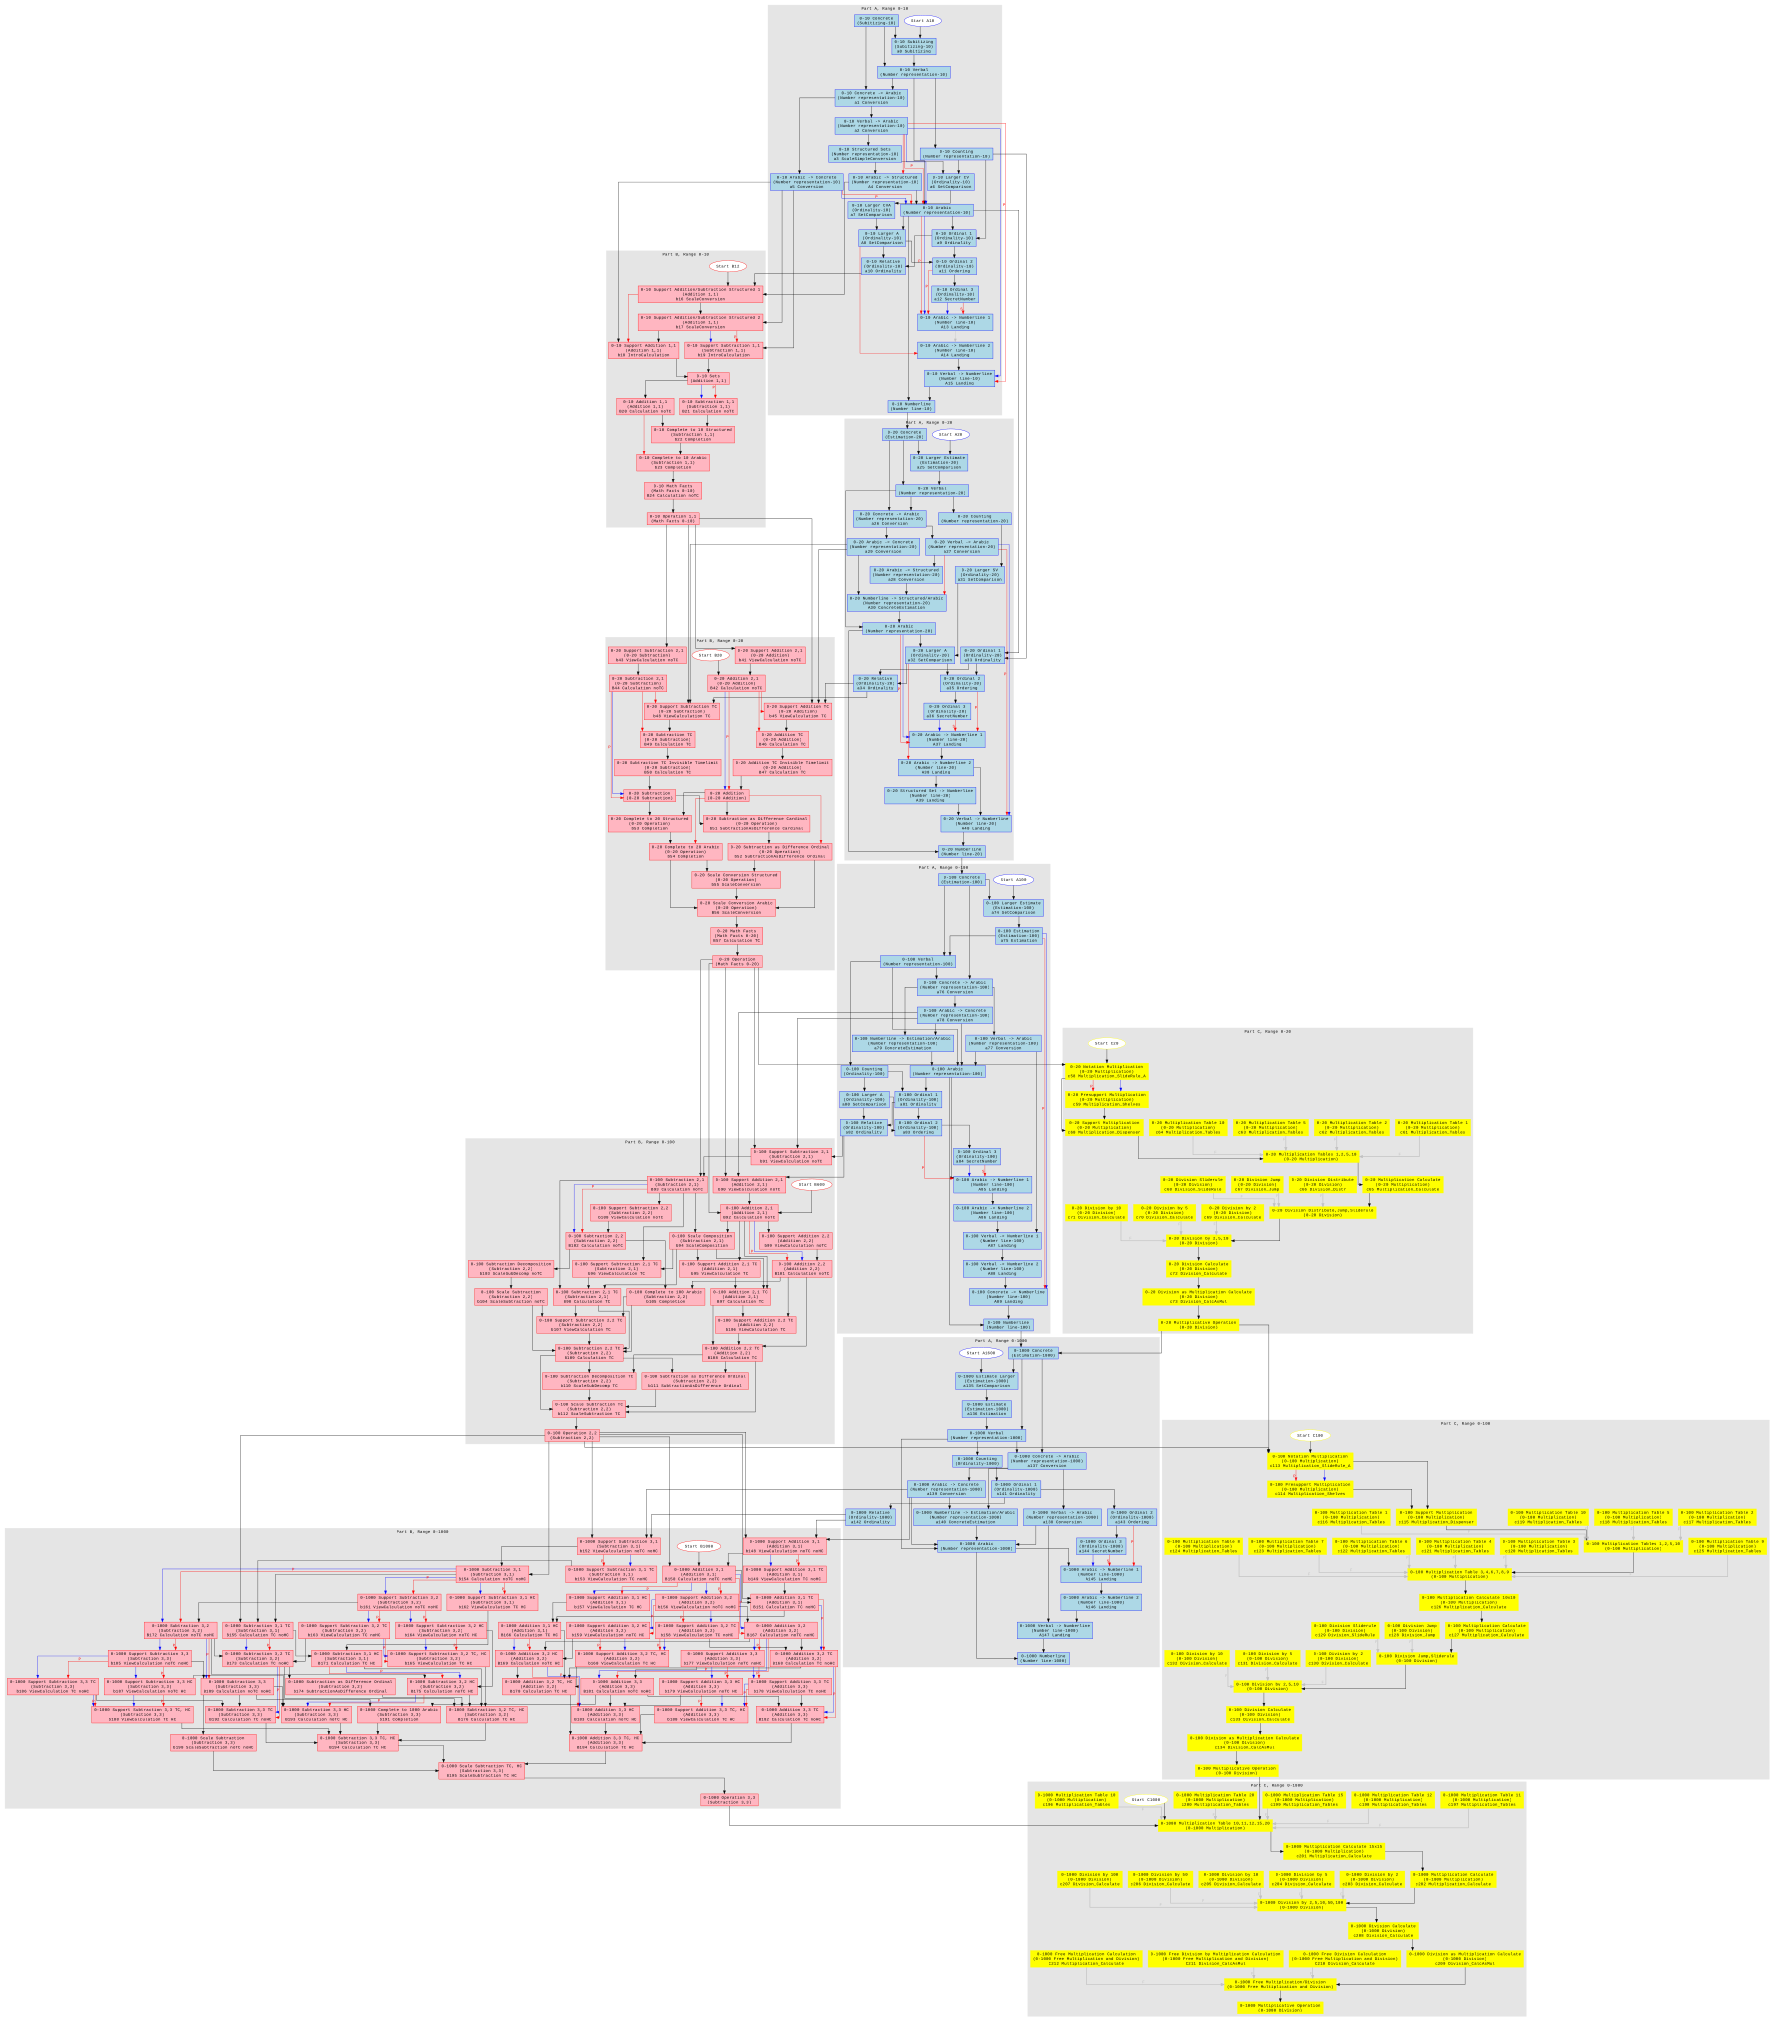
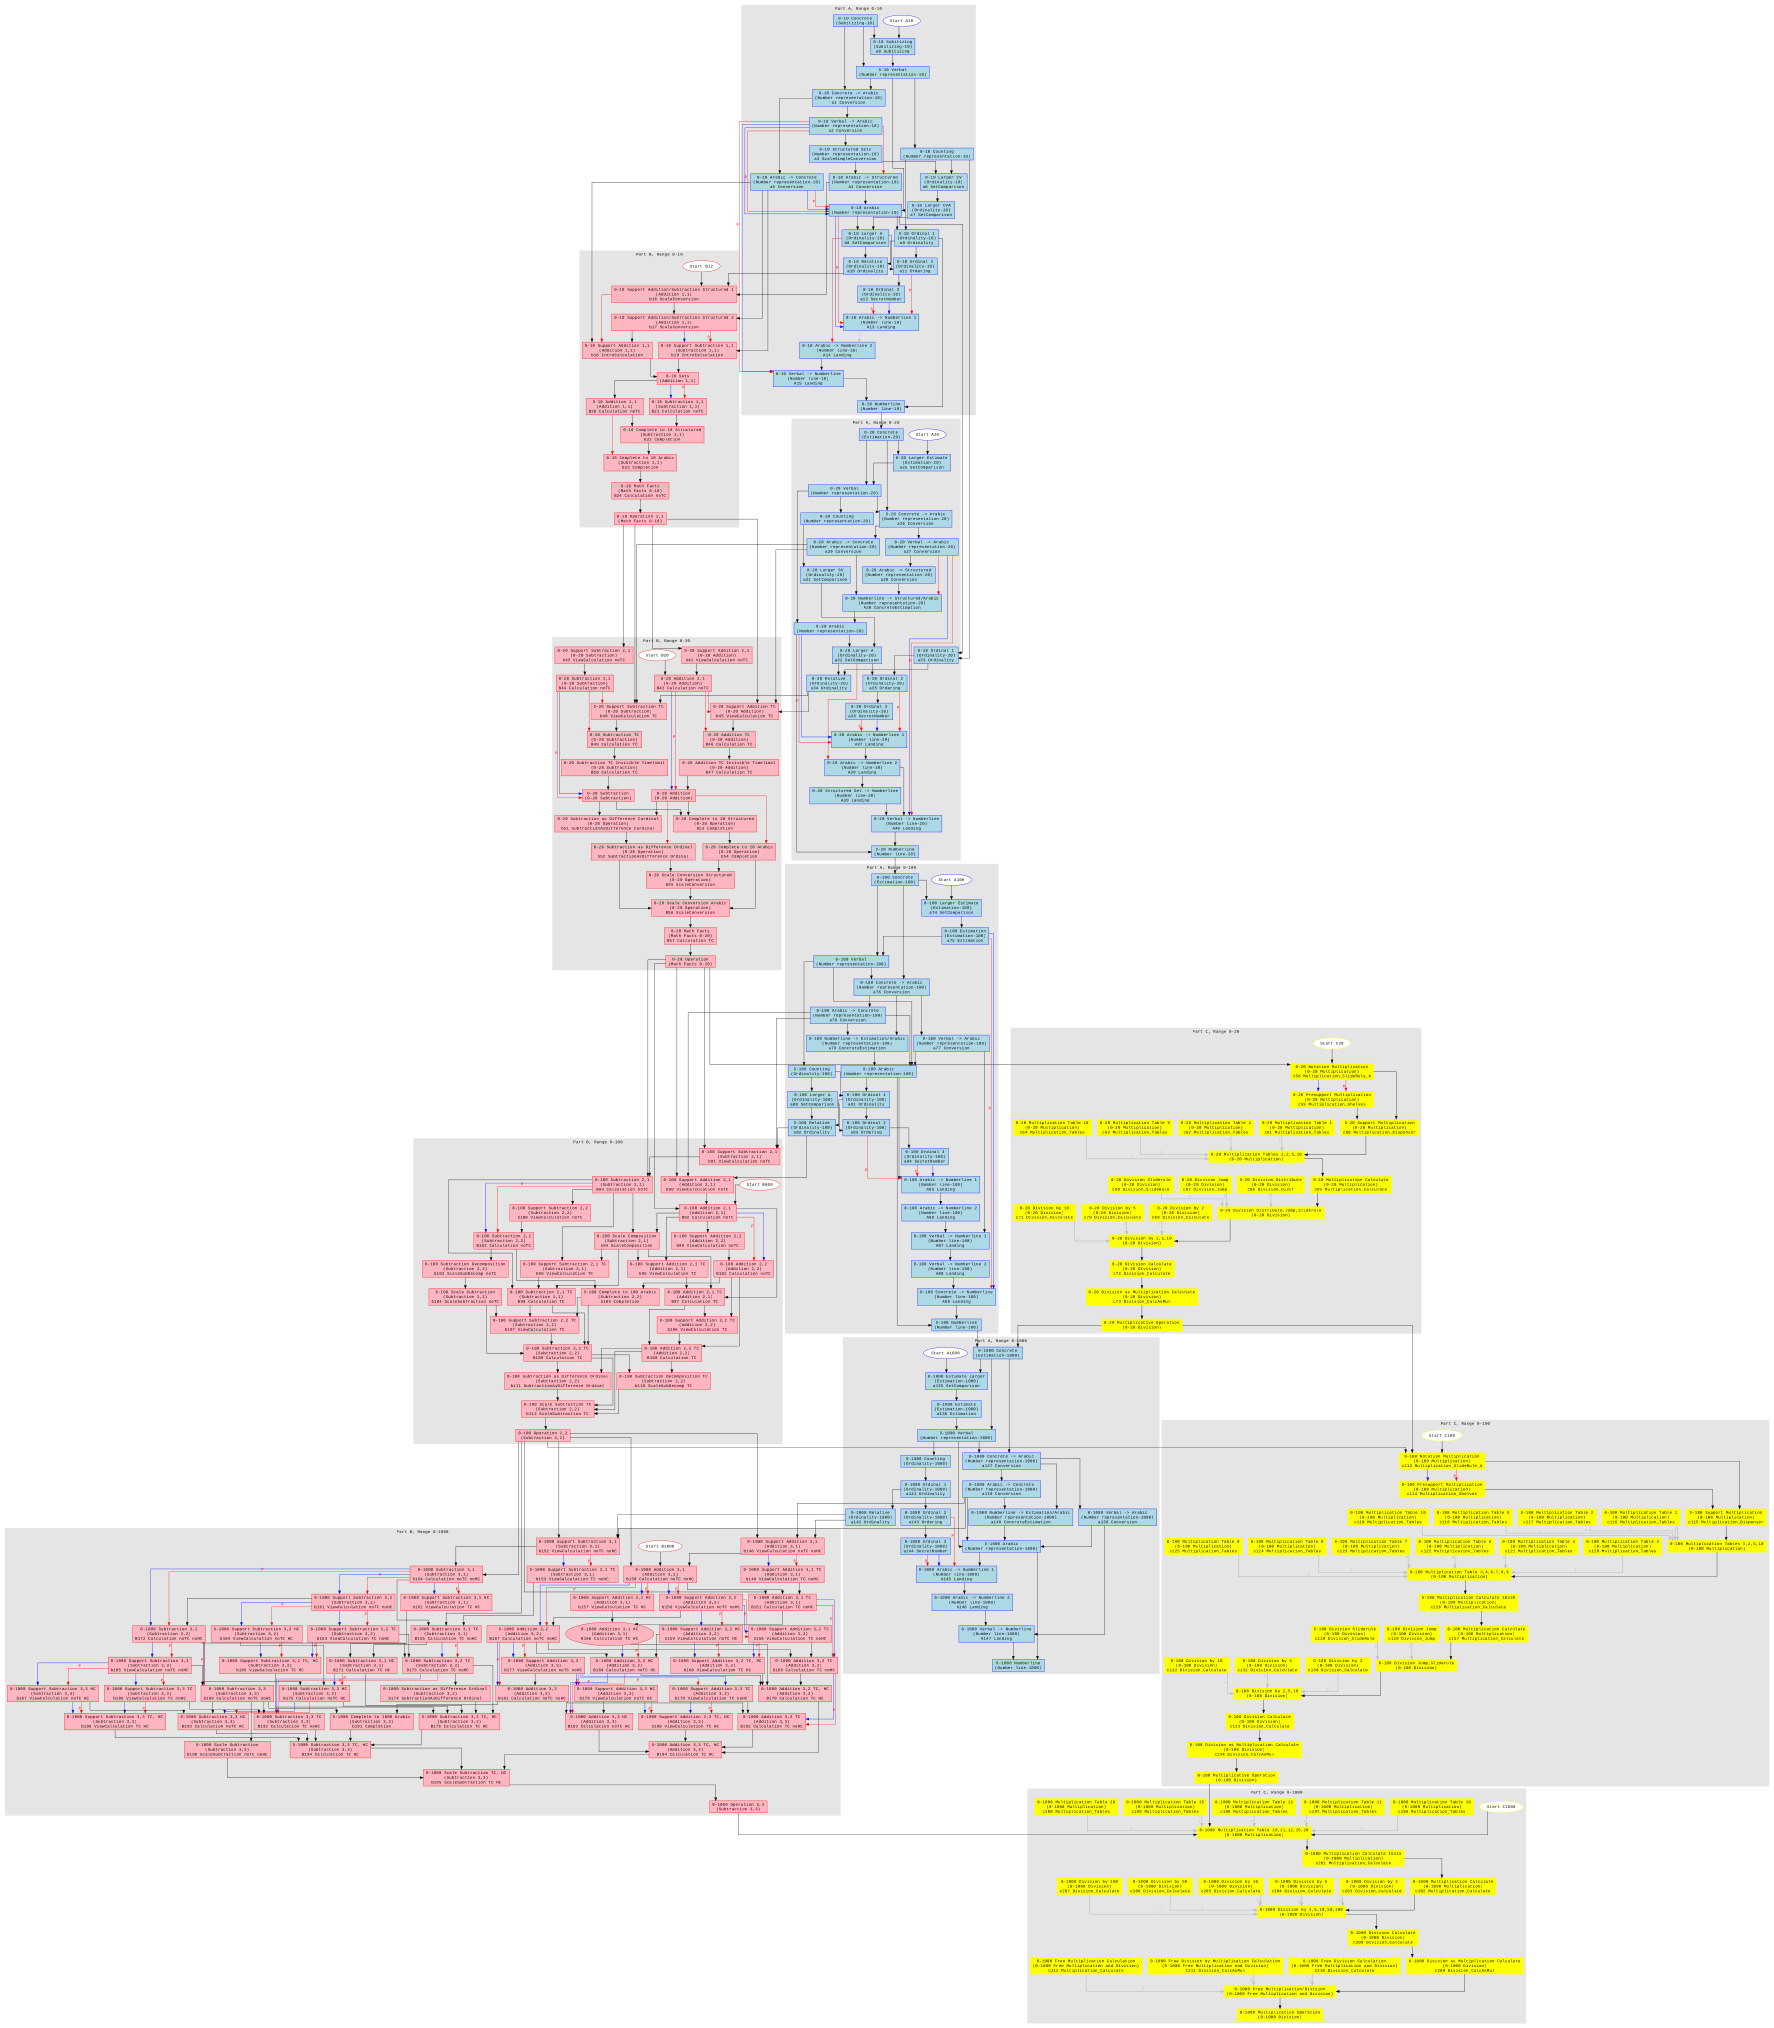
edge "0-10 Arabic (Number representation-10)" -> "0-10 Numberline (Number line-10)": now "0-10 Ordinal 1 (Ordinality-10) a9 Ordinality" -> "0-10 Numberline (Number line-10)"
node "0-1000 Addition 3,1 HC (Addition 3,1) B166 Calculation TC HC": shape box -> ellipse
